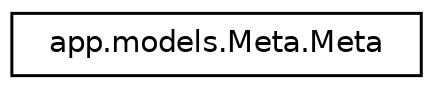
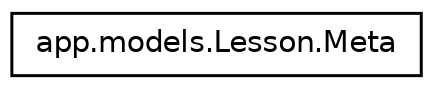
node "app.models.Meta.Meta": label "app.models.Meta.Meta" -> "app.models.Lesson.Meta"
